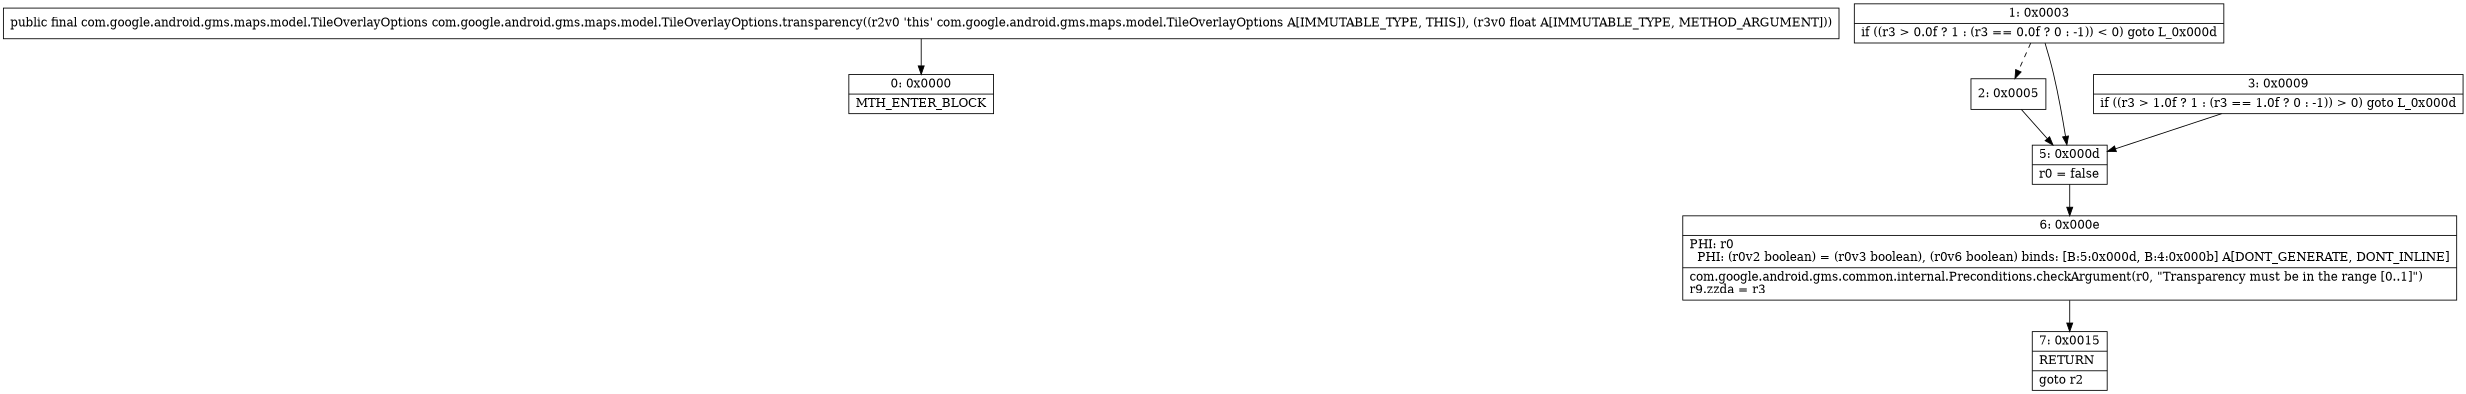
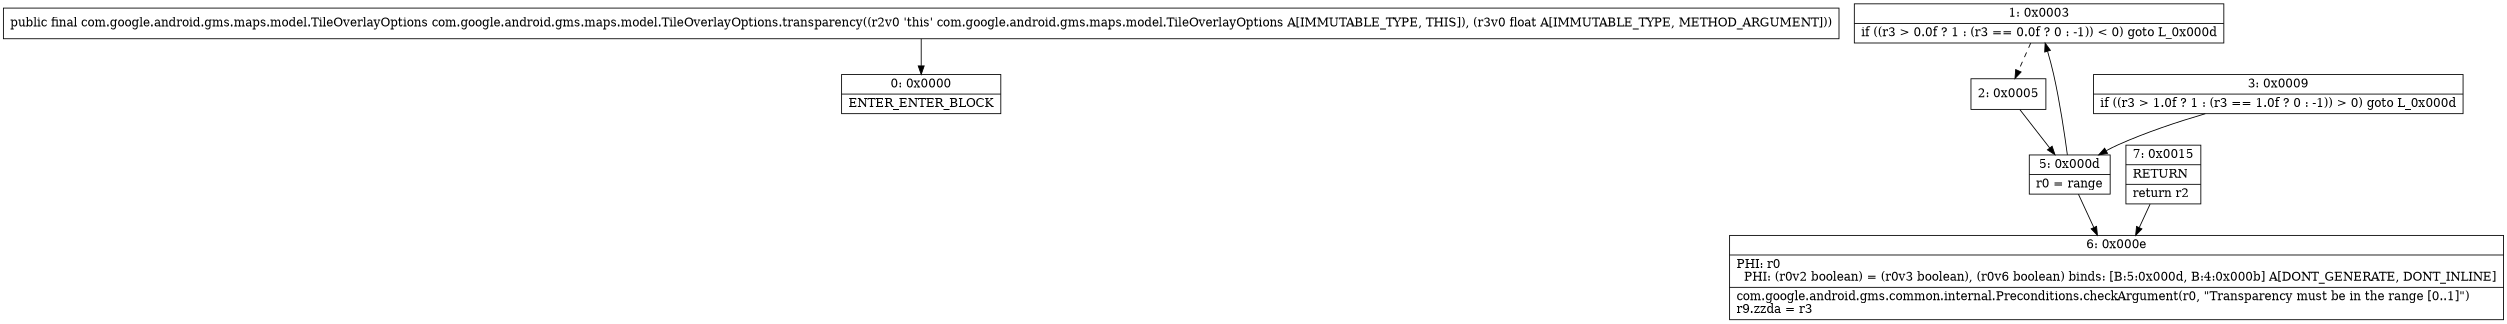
edge "1: 0x0003" -> "5: 0x000d": reversed
node "0: 0x0000": text "MTH_ENTER_BLOCK" -> "ENTER_ENTER_BLOCK"
node "5: 0x000d": text "r0 = false" -> "r0 = range"
edge "6: 0x000e" -> "7: 0x0015": reversed
node "7: 0x0015": text "goto r2" -> "return r2"
